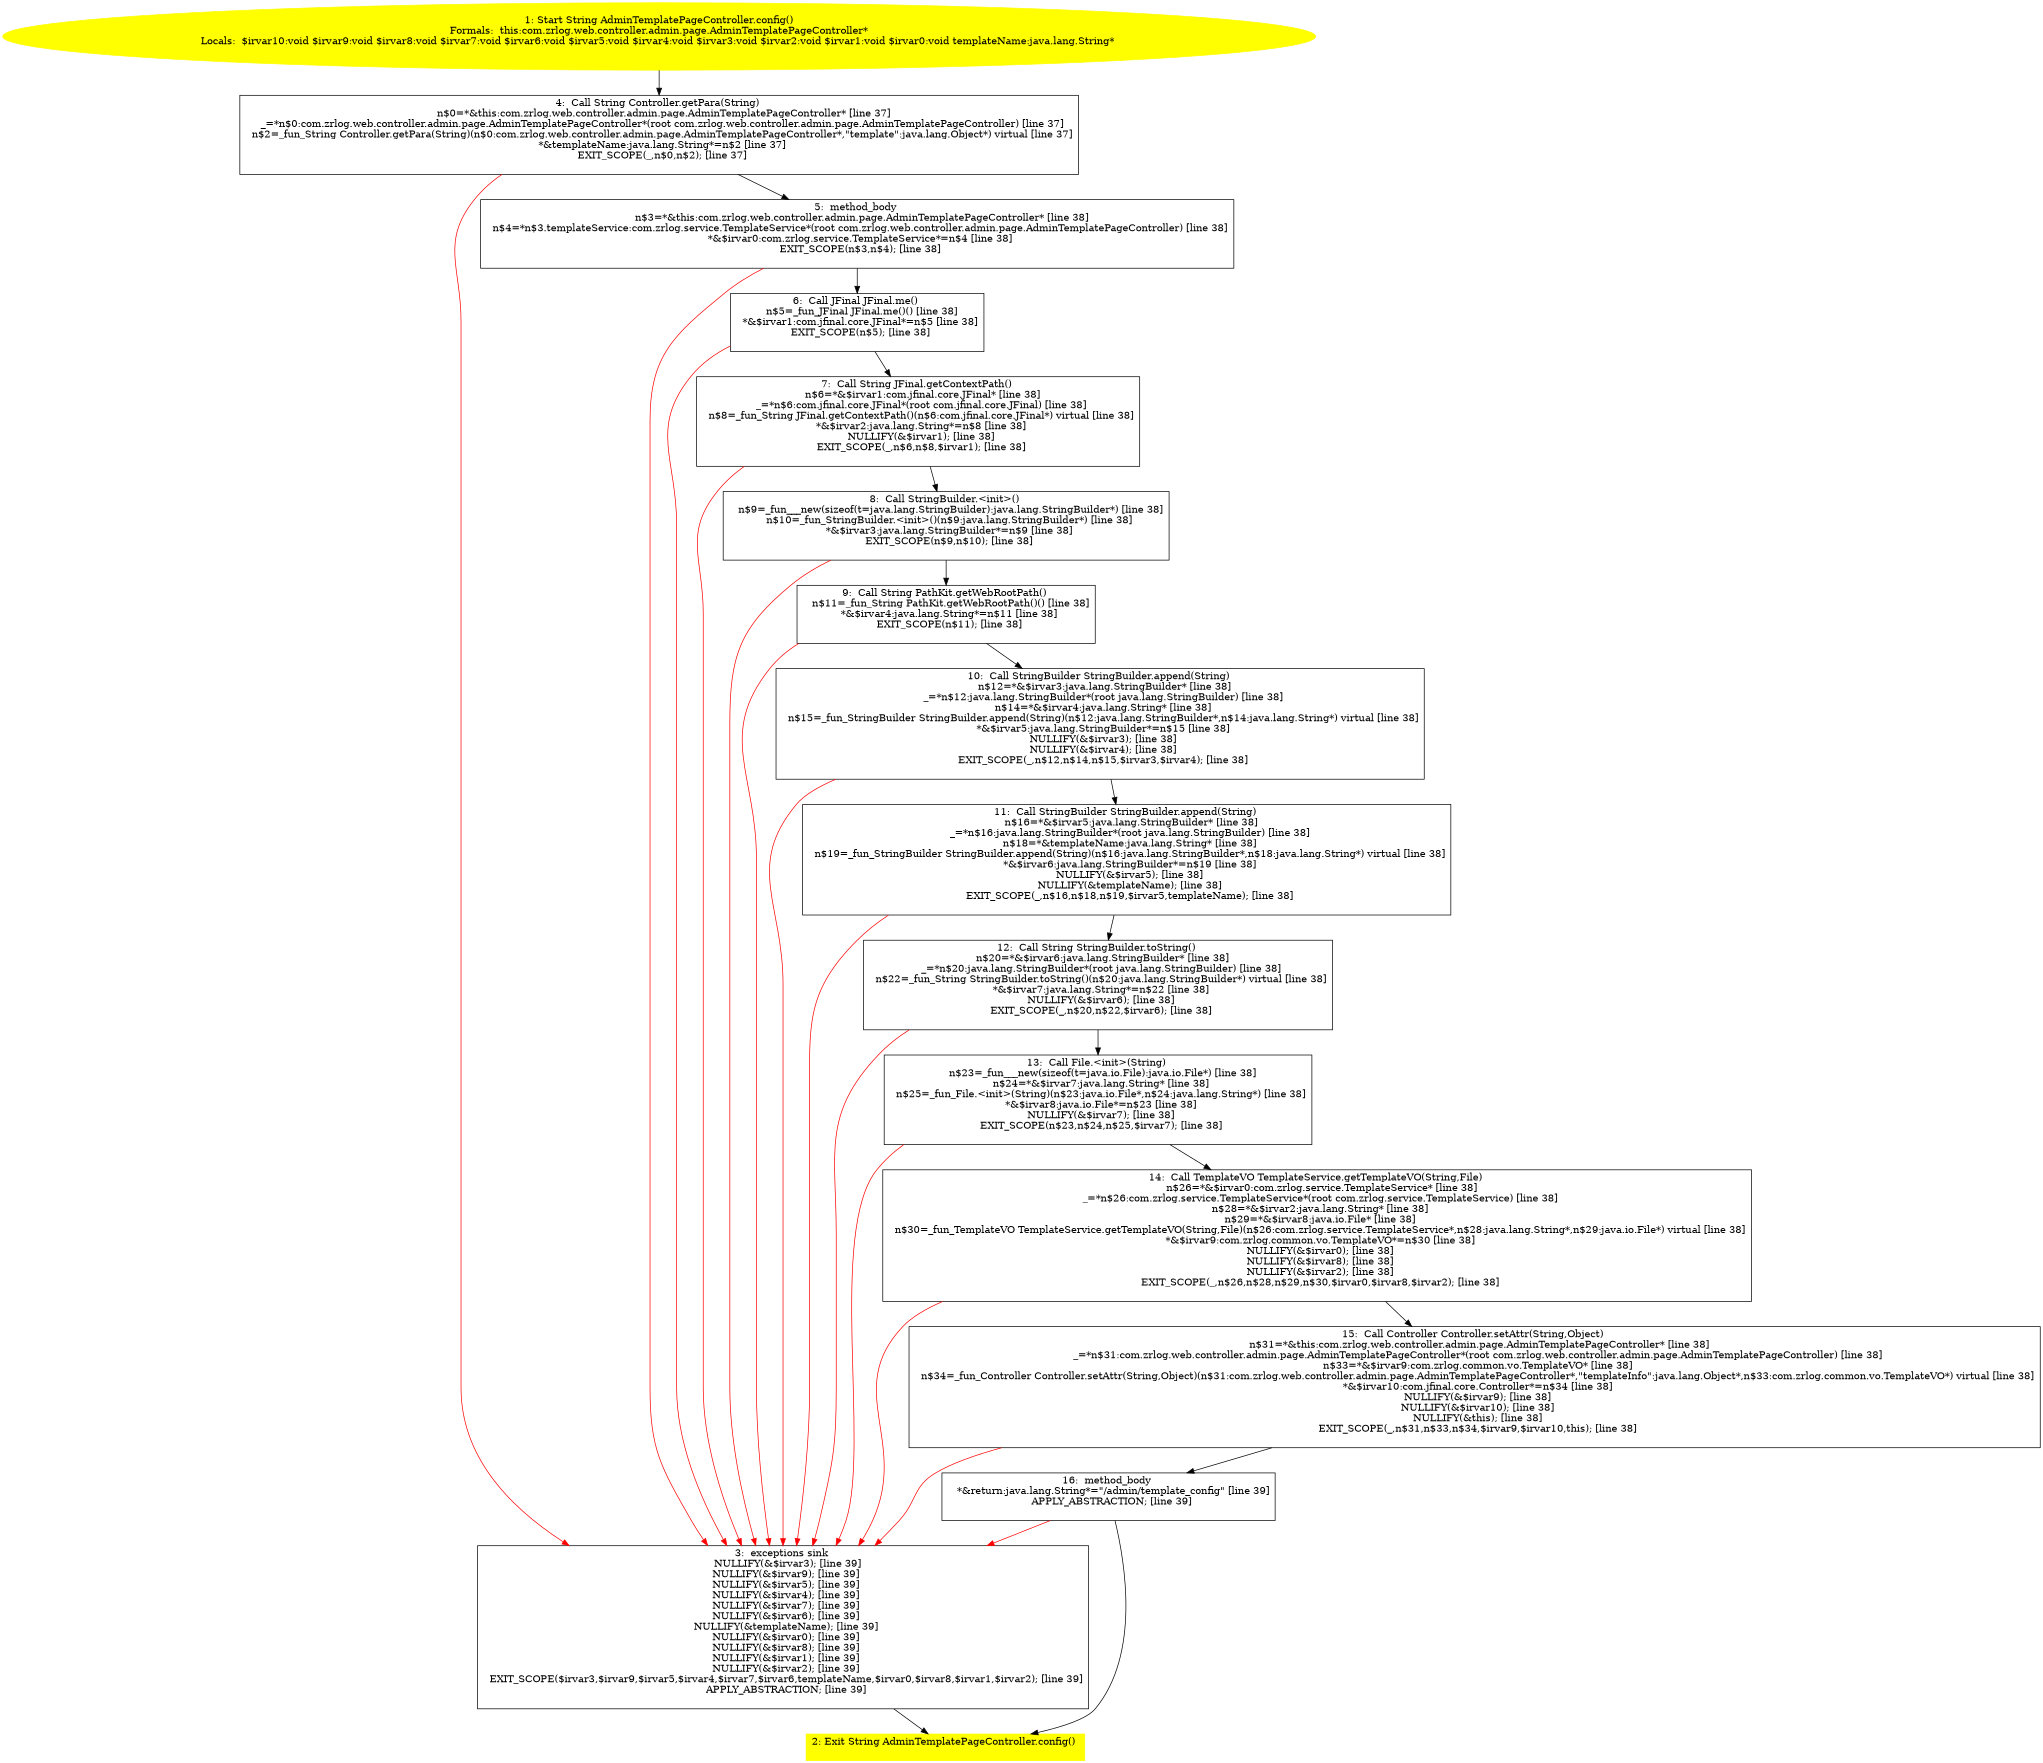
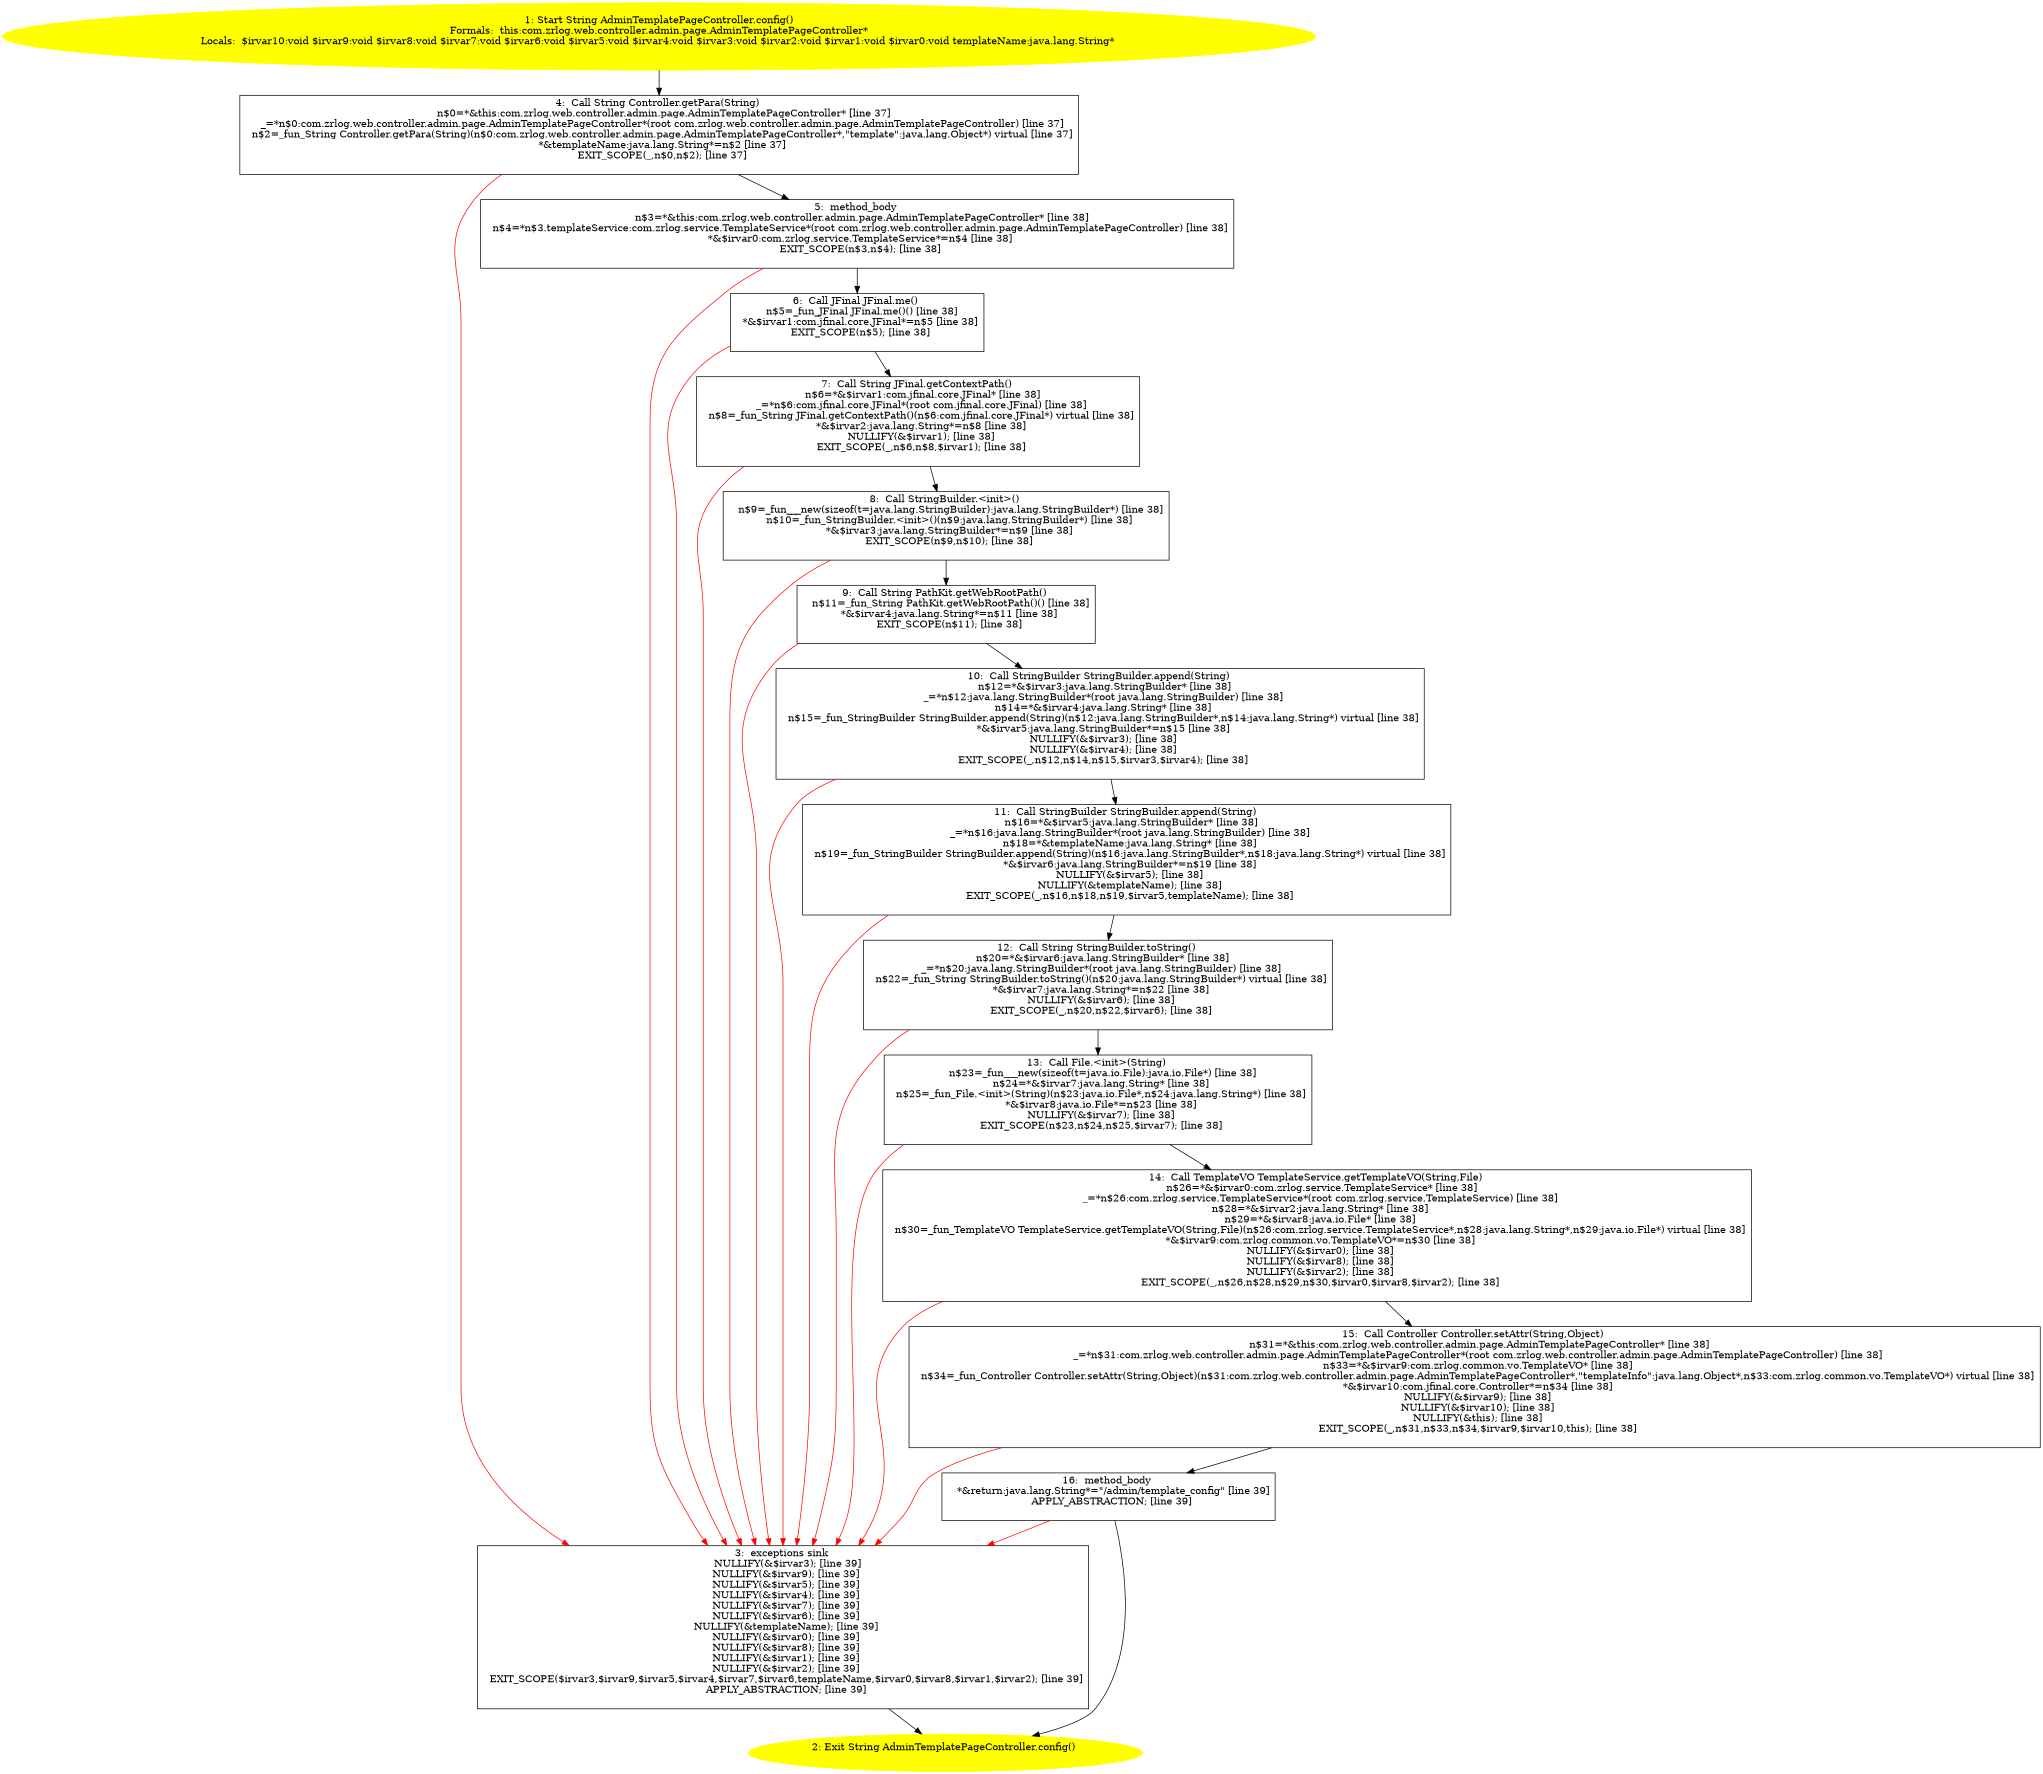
node "2: Exit String AdminTemplatePageController.config()": shape box -> ellipse
